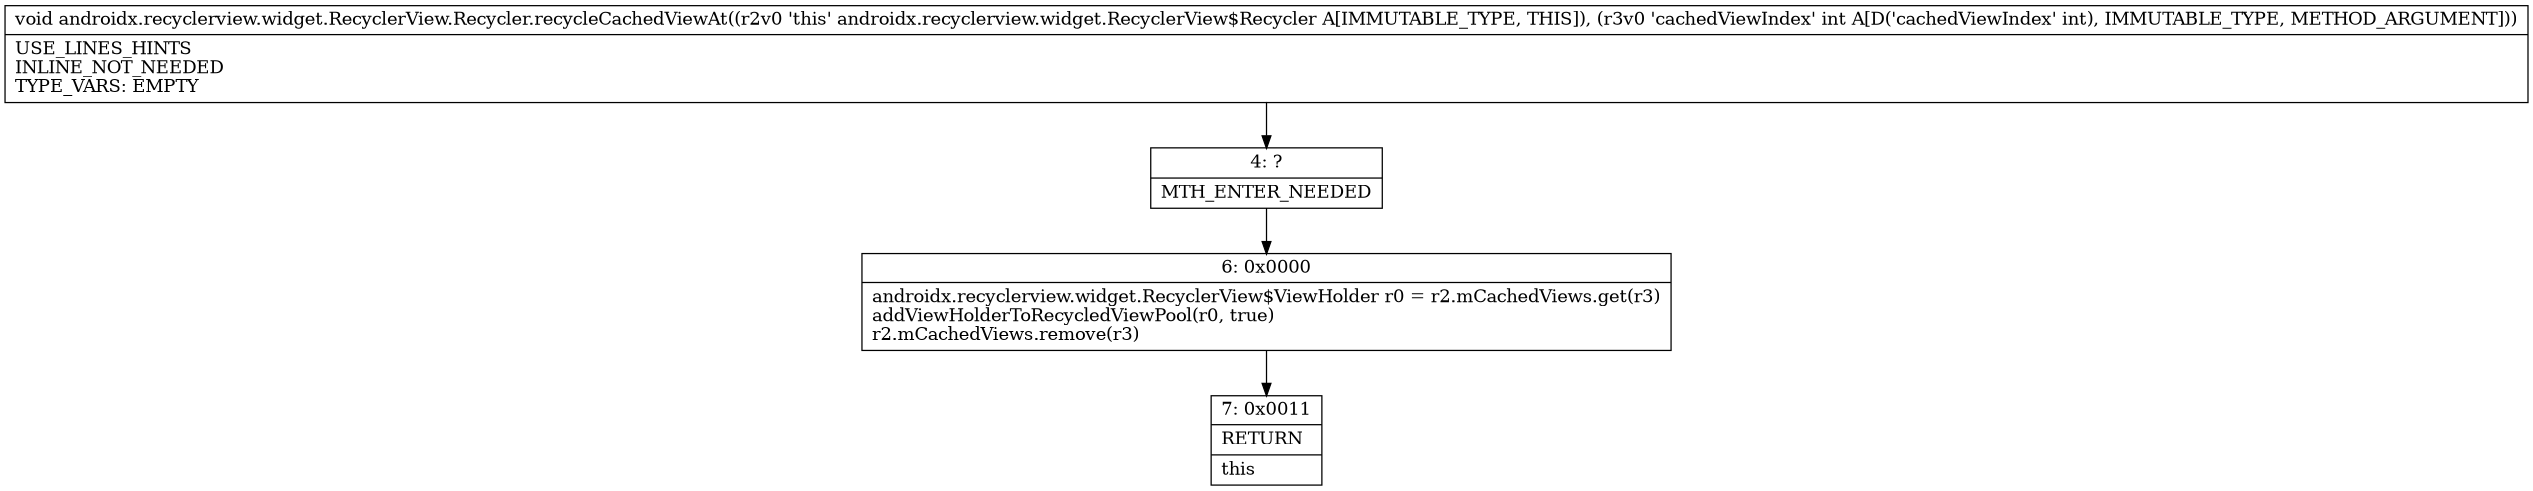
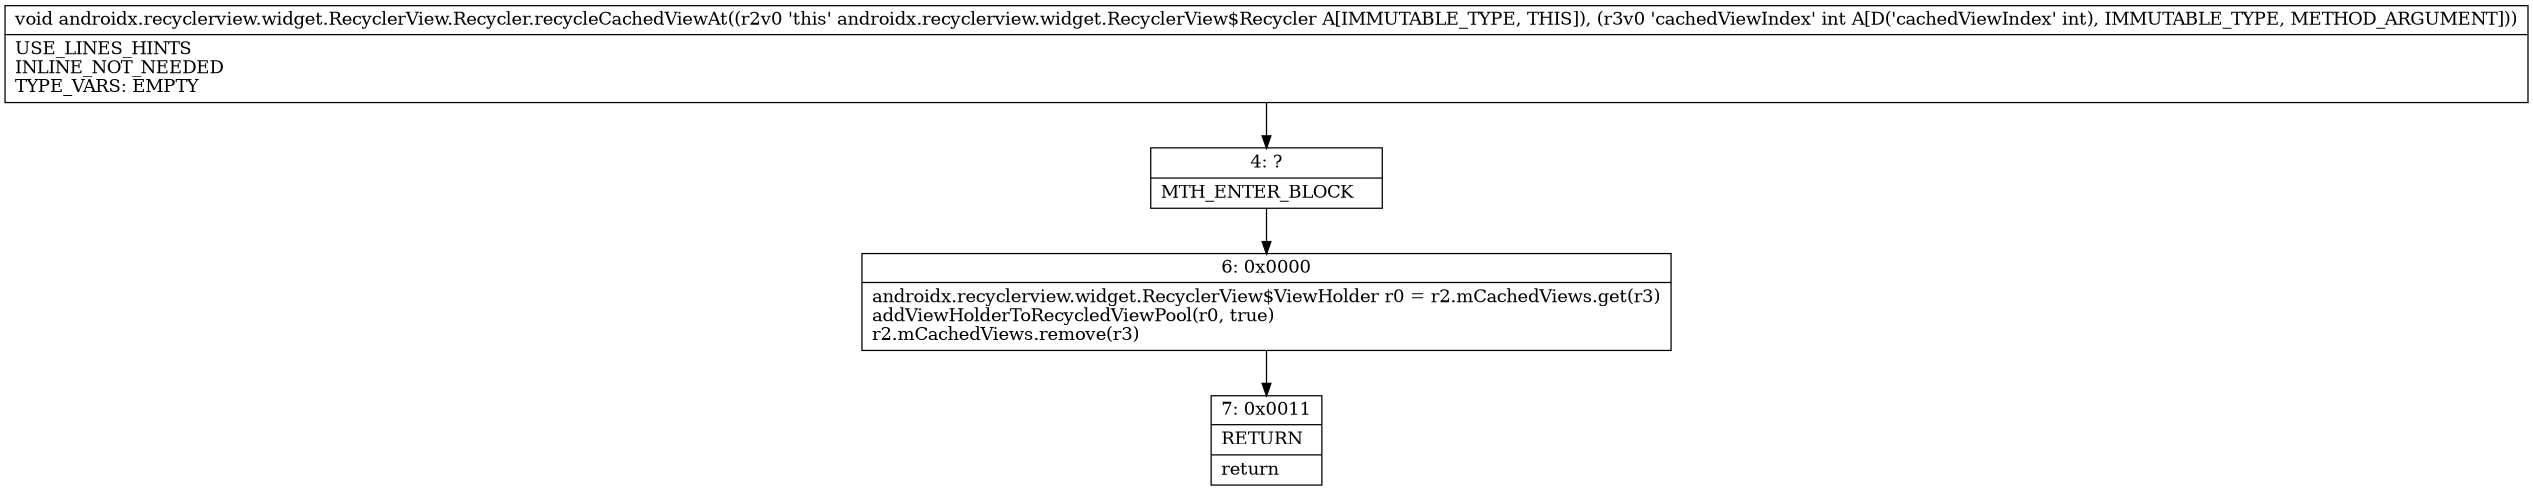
node "4: ?": text "MTH_ENTER_NEEDED" -> "MTH_ENTER_BLOCK"
node "7: 0x0011": text "this" -> "return"
